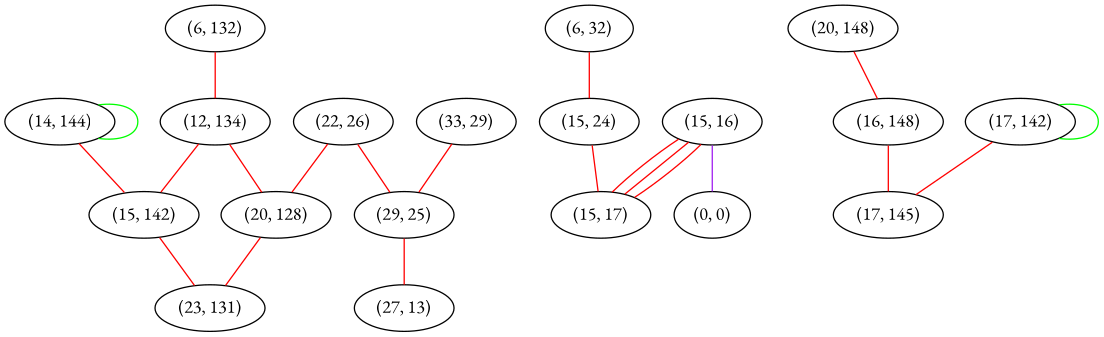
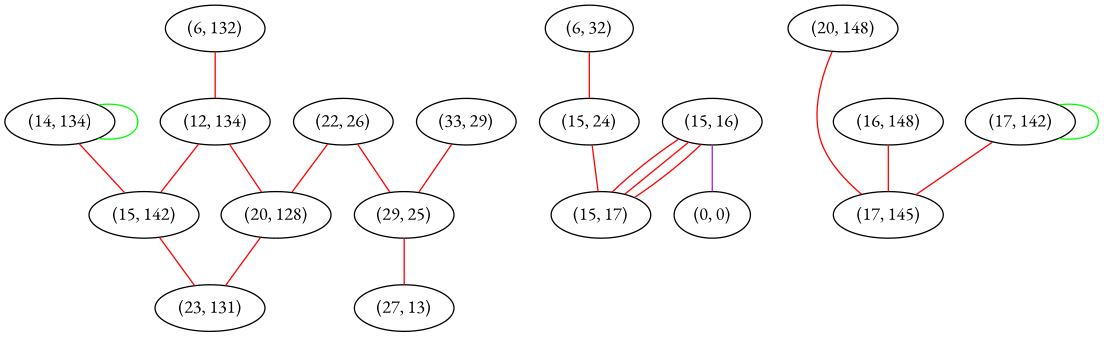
edge "(20, 148)" -- "(16, 148)": now "(20, 148)" -- "(17, 145)"
node "(14, 144)": label "(14, 144)" -> "(14, 134)"
